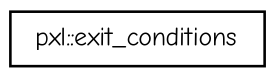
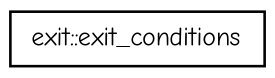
node "pxl::exit_conditions": label "pxl::exit_conditions" -> "exit::exit_conditions"
